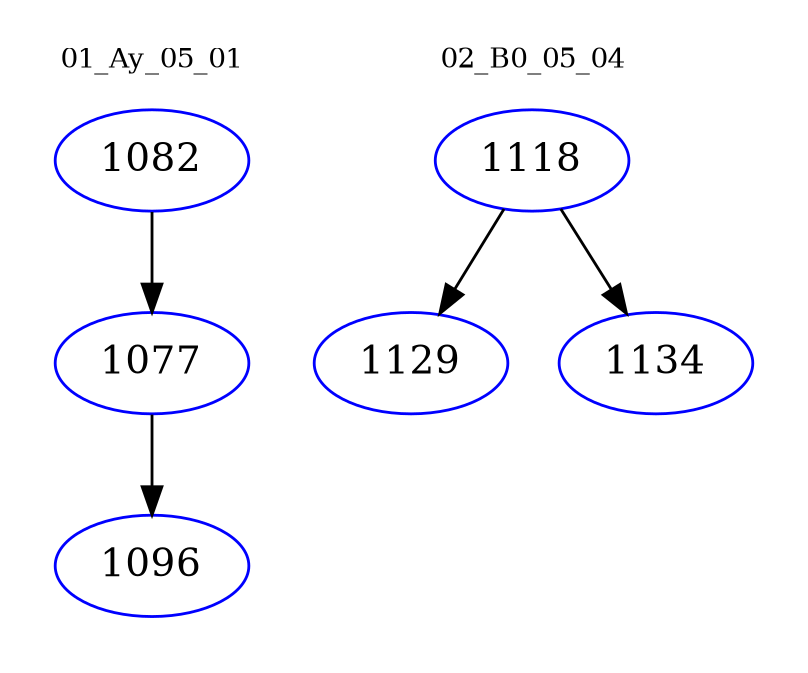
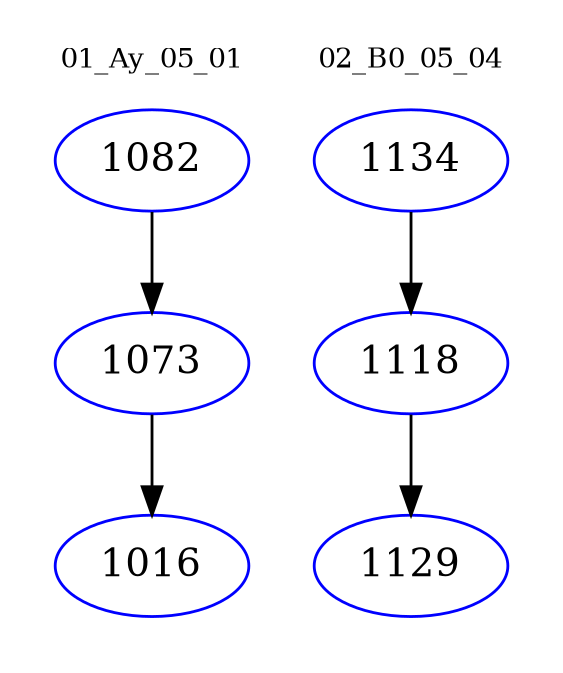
edge "1118" -> "1134": reversed
node "1077": label "1077" -> "1073"
node "1096": label "1096" -> "1016"
